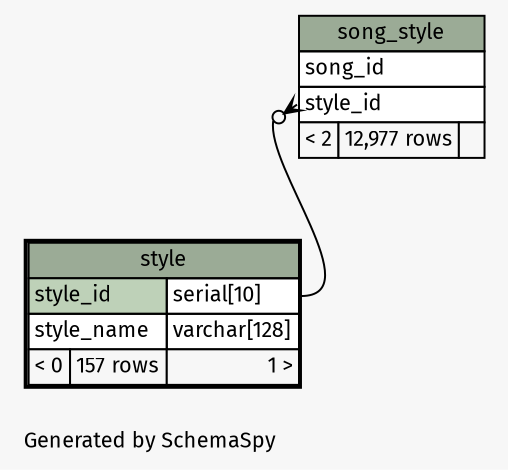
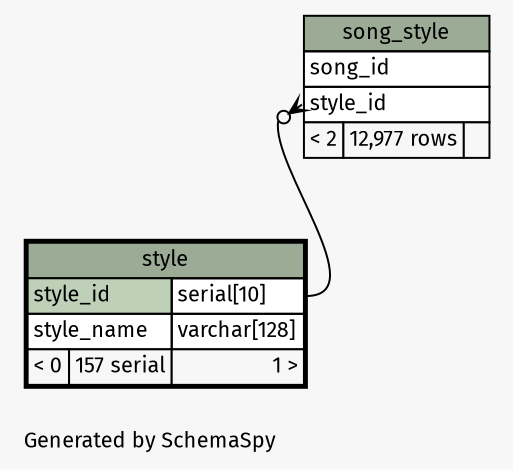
node "style": text "157 rows" -> "157 serial"
